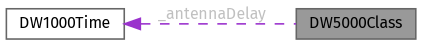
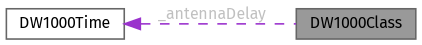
node "DW5000Class": label "DW5000Class" -> "DW1000Class"
